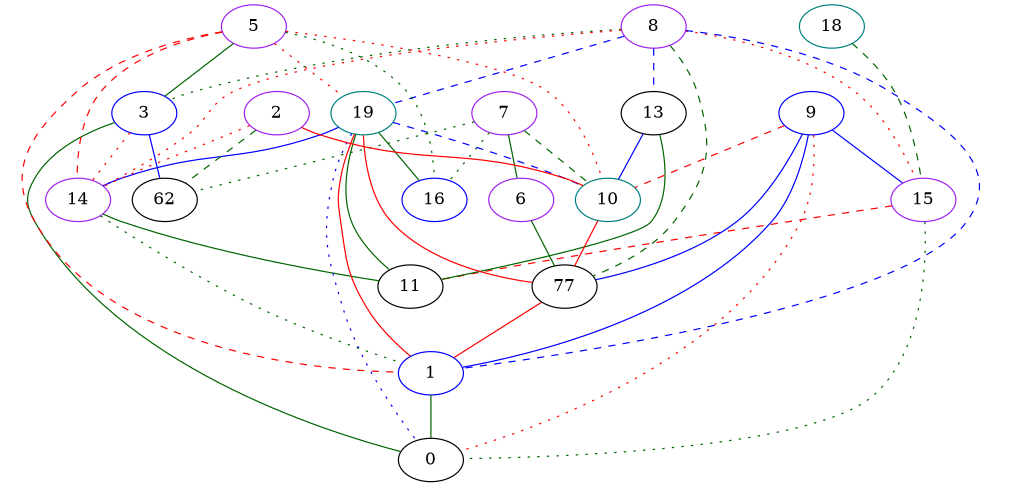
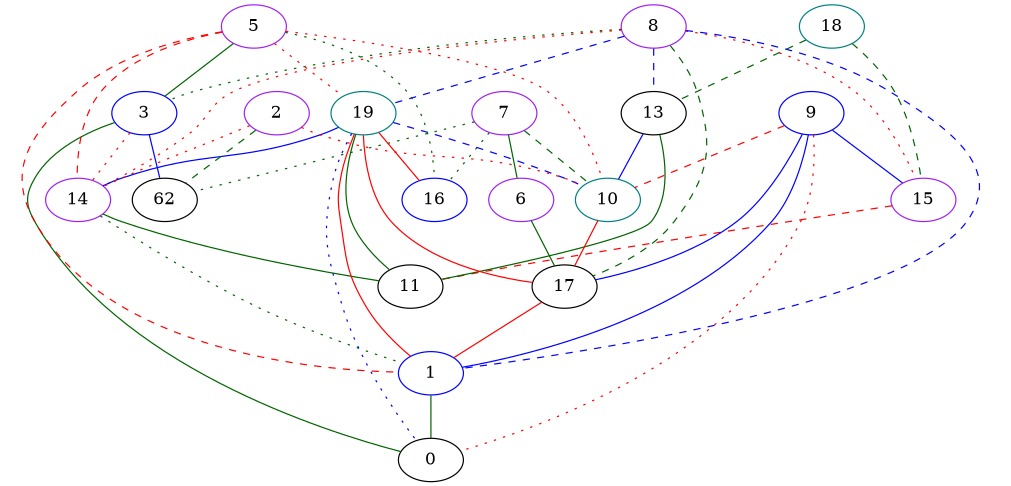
edge "18" -- "13": added
edge "2" -- "10": style solid -> dotted
edge "19" -- "16": color darkgreen -> red
node "77": label "77" -> "17"
edge "15" -- "0": removed
